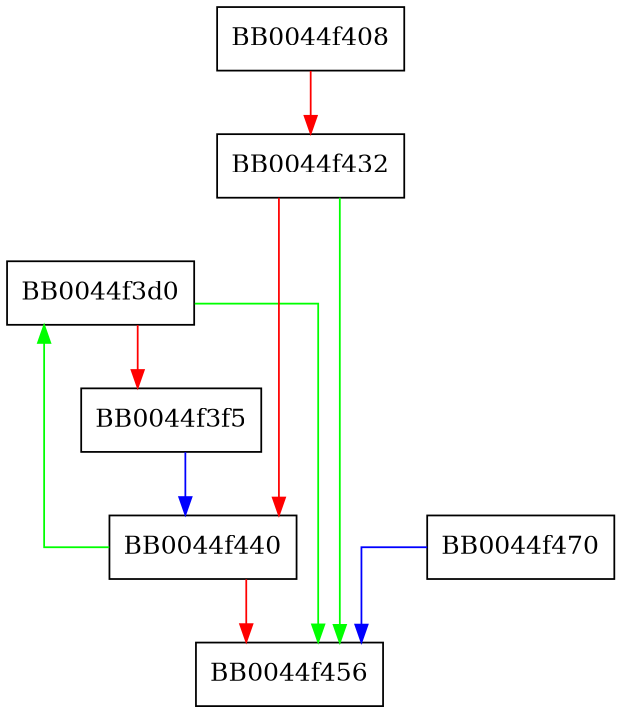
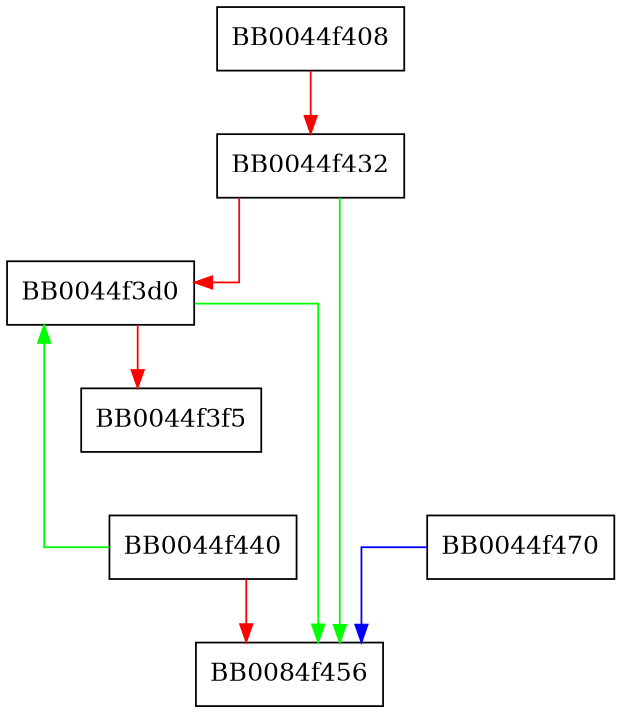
edge "BB0044f432" -> "BB0044f440": now "BB0044f432" -> "BB0044f3d0"
edge "BB0044f3f5" -> "BB0044f440": removed
node "BB0044f456": label "BB0044f456" -> "BB0084f456"
